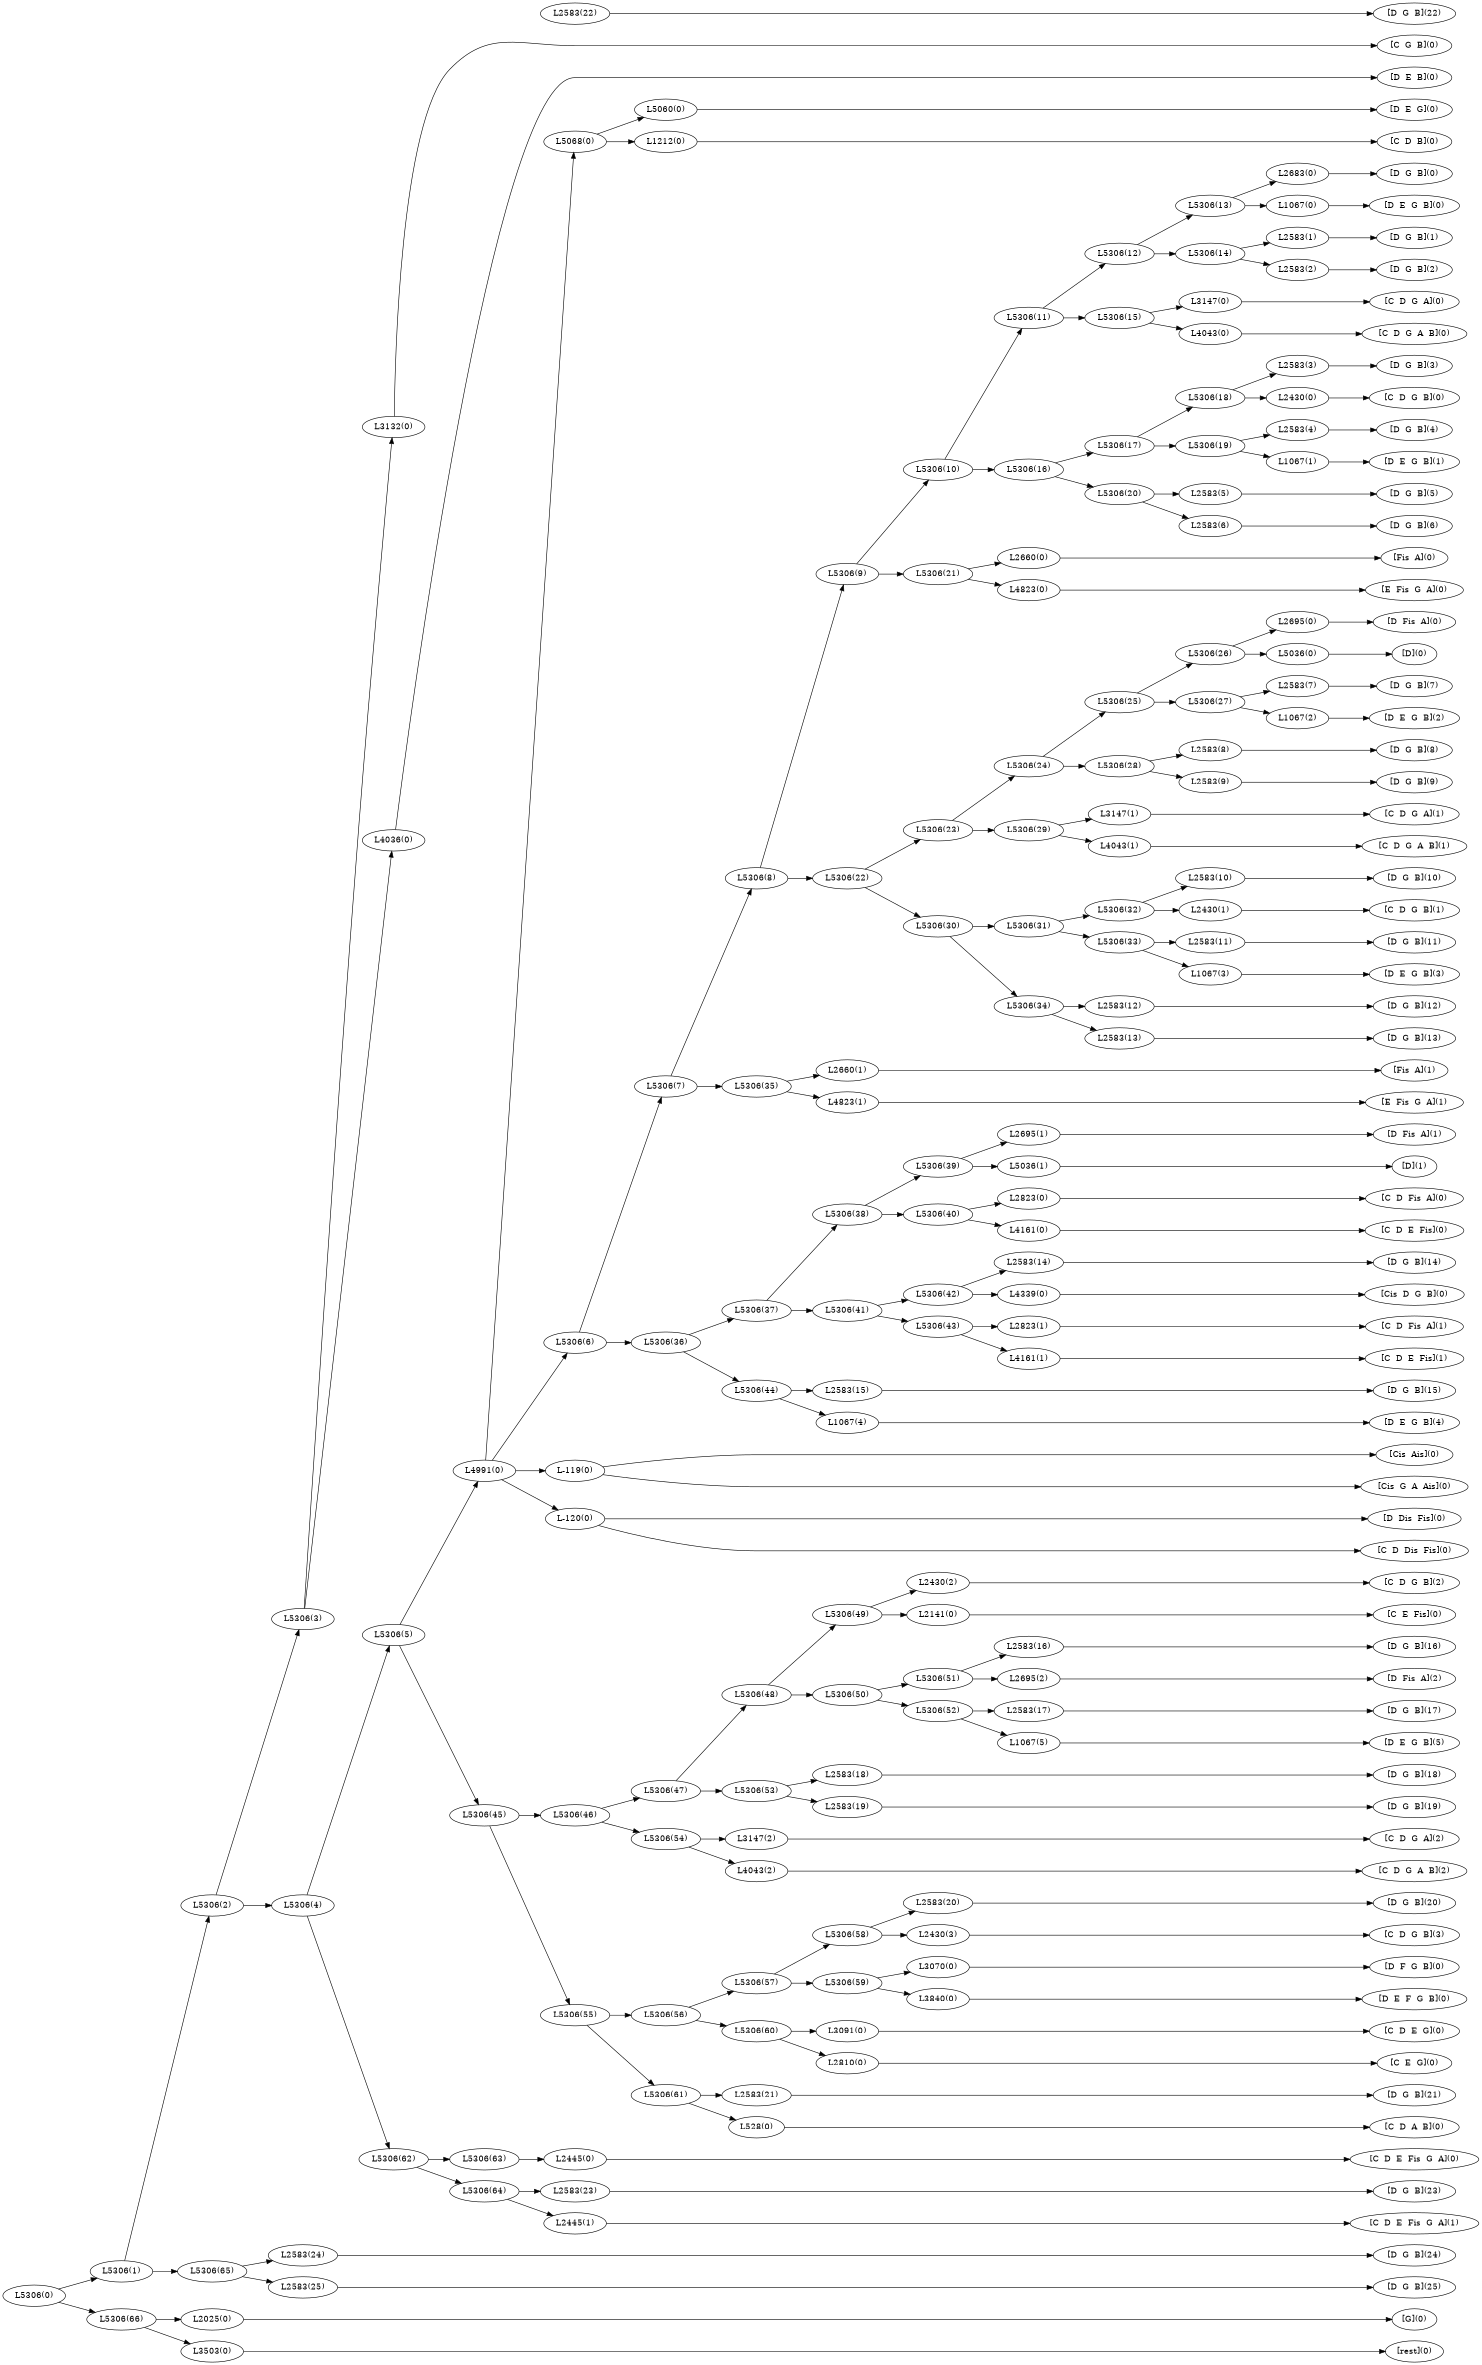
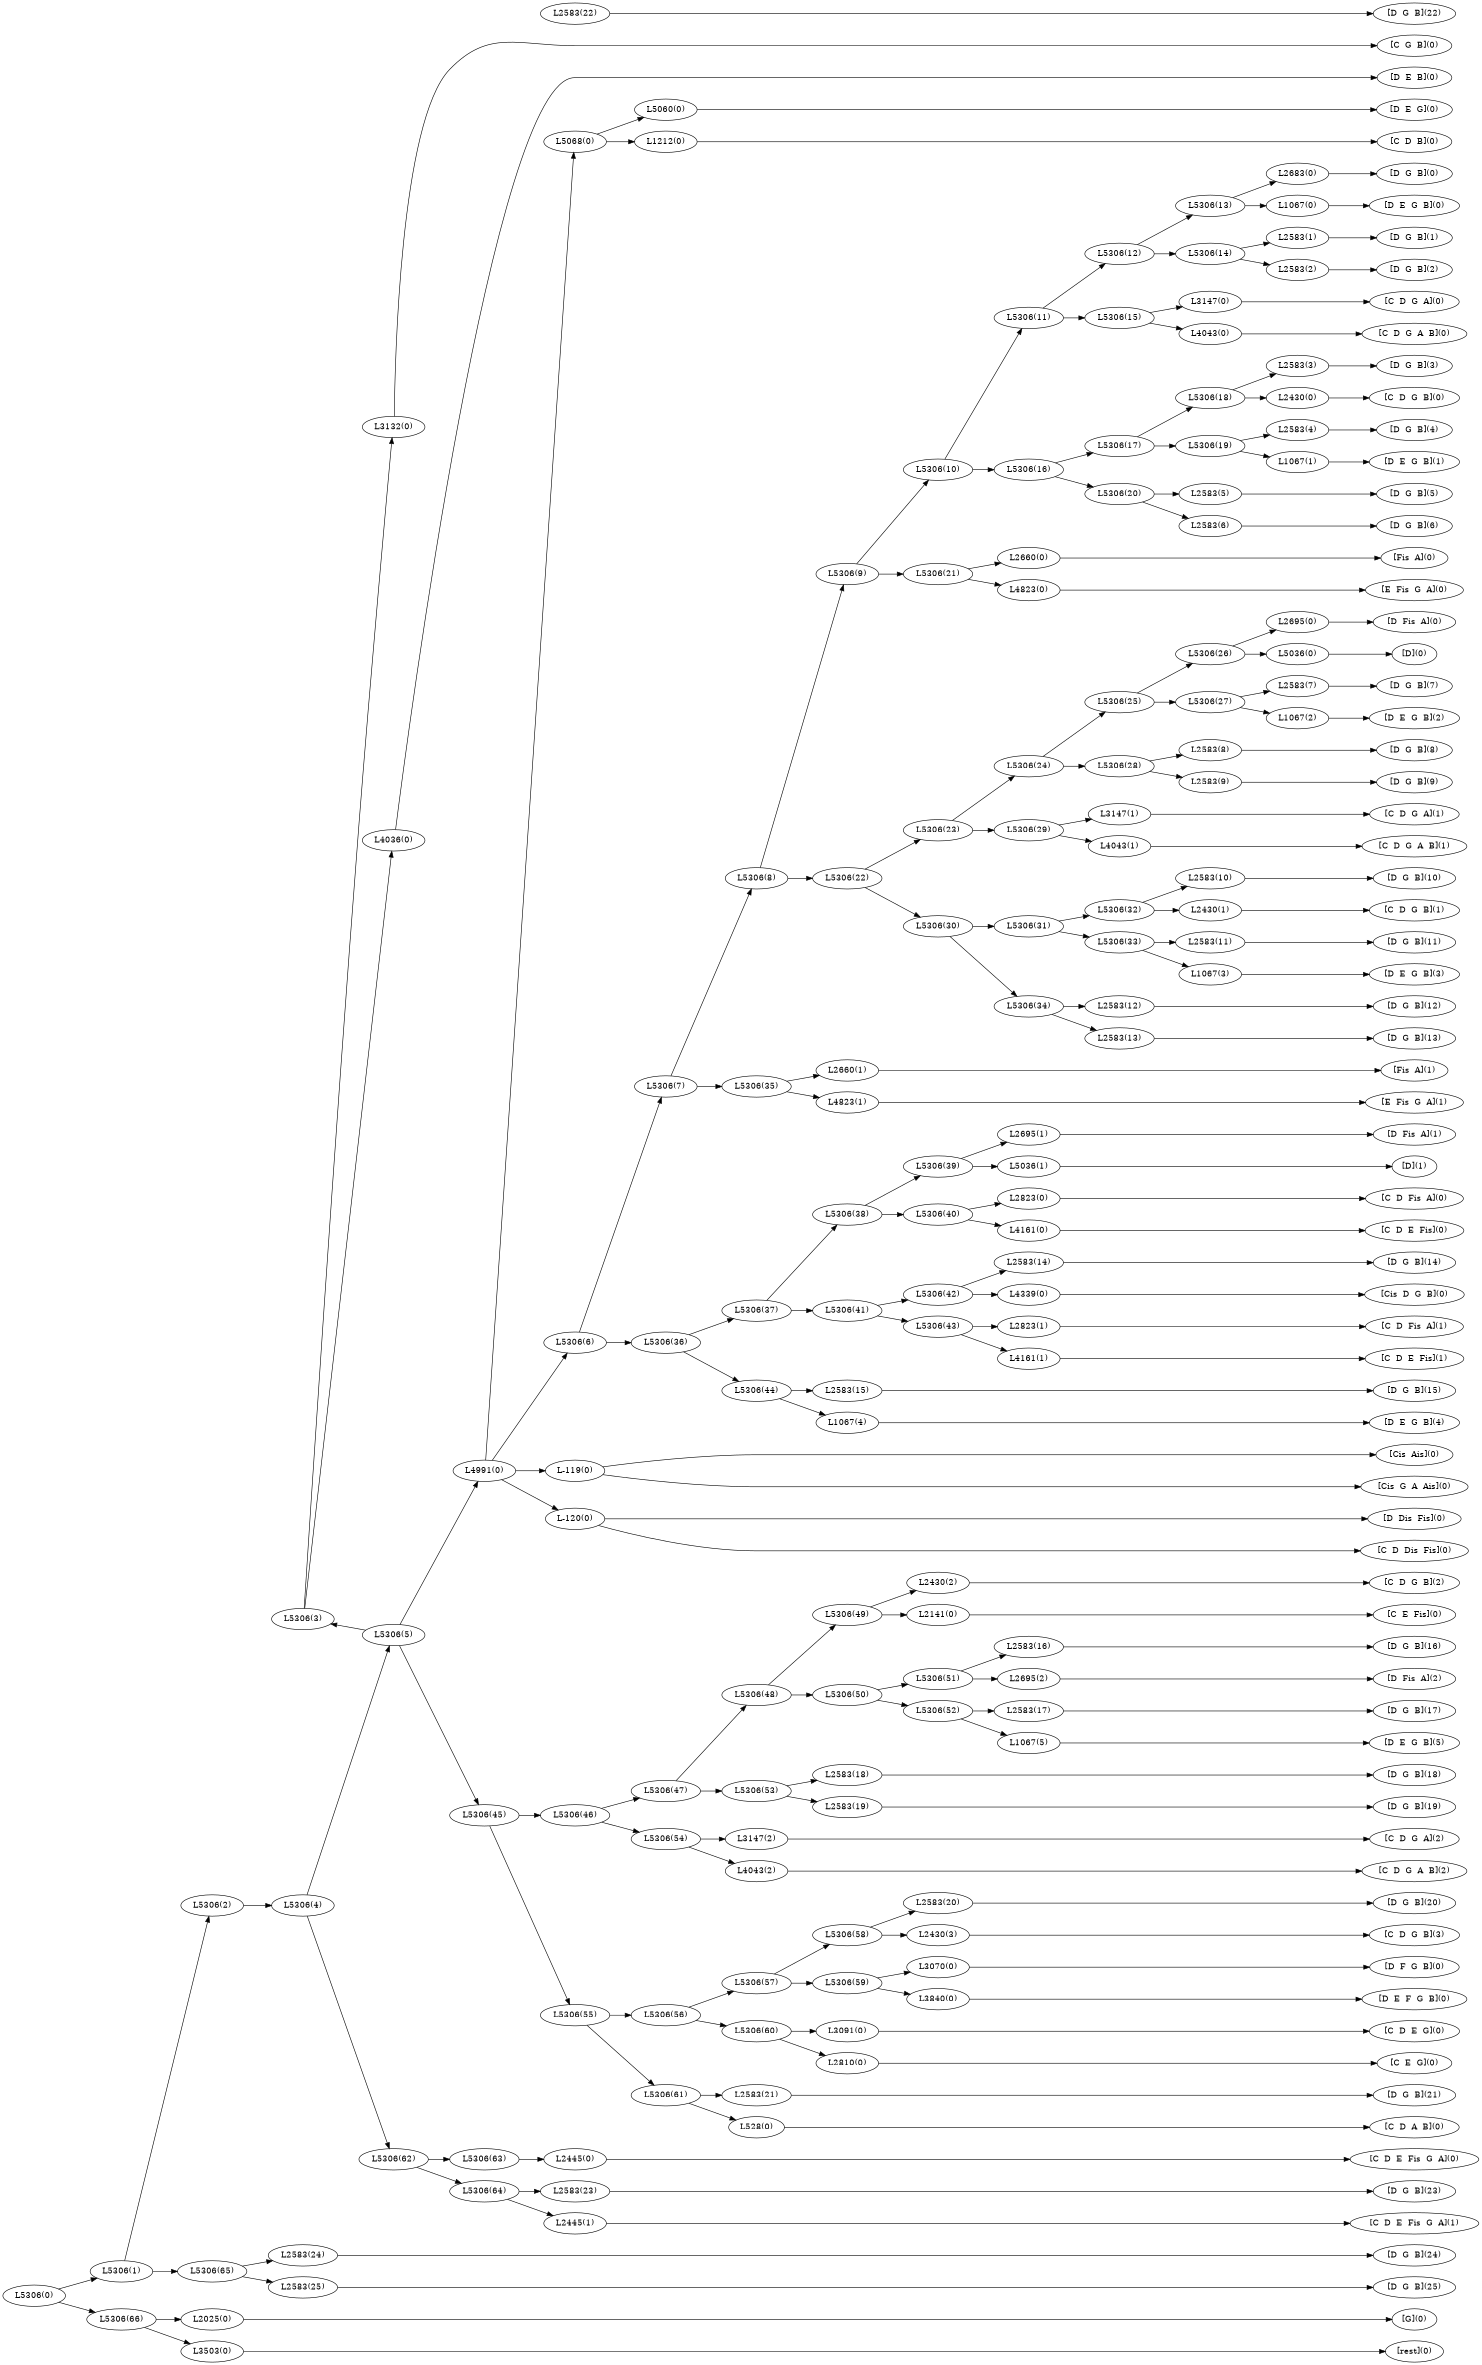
edge "L5306(2)" -> "L5306(3)": now "L5306(5)" -> "L5306(3)"
